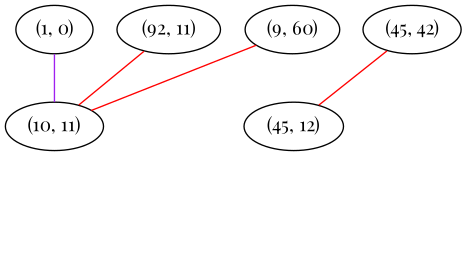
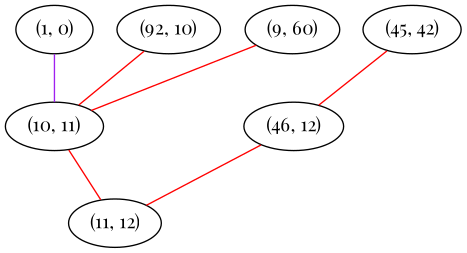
node "(92, 11)": label "(92, 11)" -> "(92, 10)"
node "(45, 12)": label "(45, 12)" -> "(46, 12)"
node "(11, 12)": added
